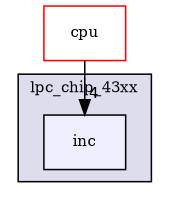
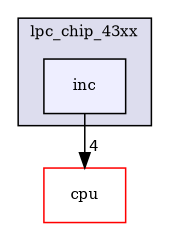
edge "cpu" -> "inc": reversed
